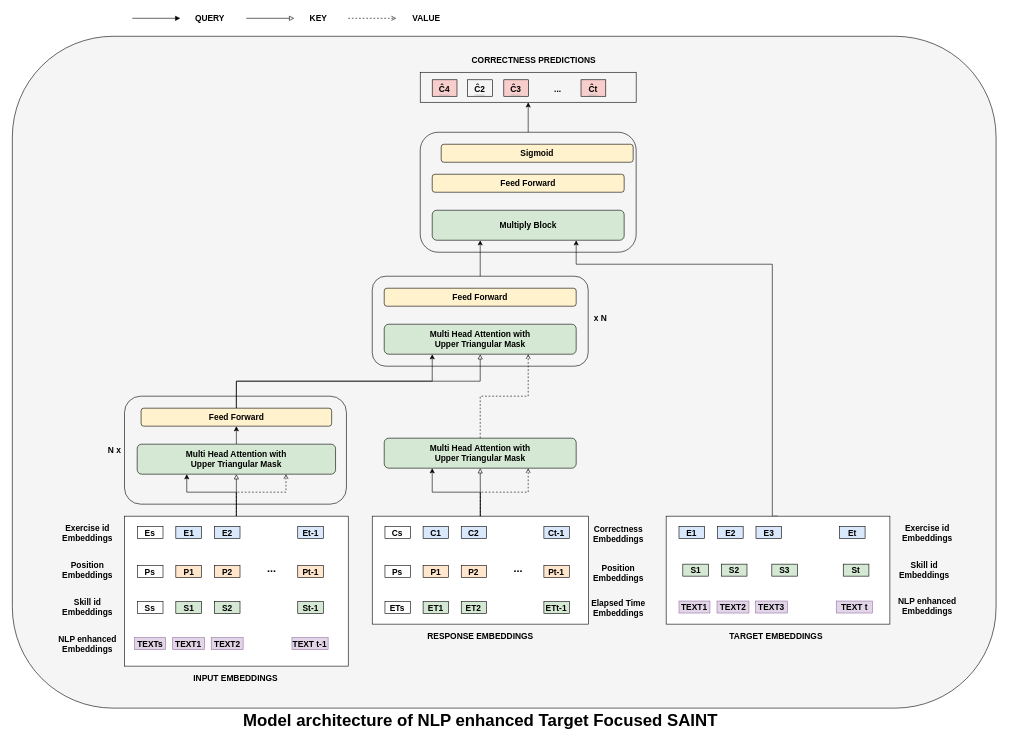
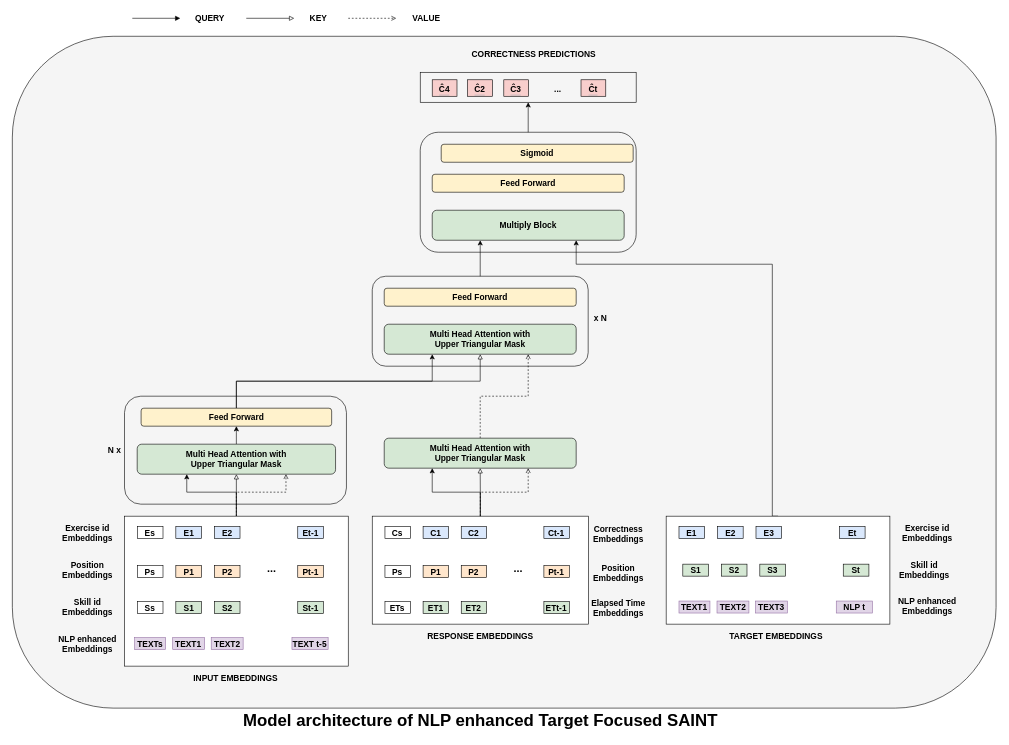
node "CORRECTNESS PREDICTIONS": moved (534, 60) -> (534, 54)
node "Ĉ2": fillcolor #f5f5f5 -> #f8cecc
node "S3": moved (785, 570) -> (773, 570)
node "TEXT t": label "TEXT t" -> "NLP t"
node "TEXT t-1": label "TEXT t-1" -> "TEXT t-5"
